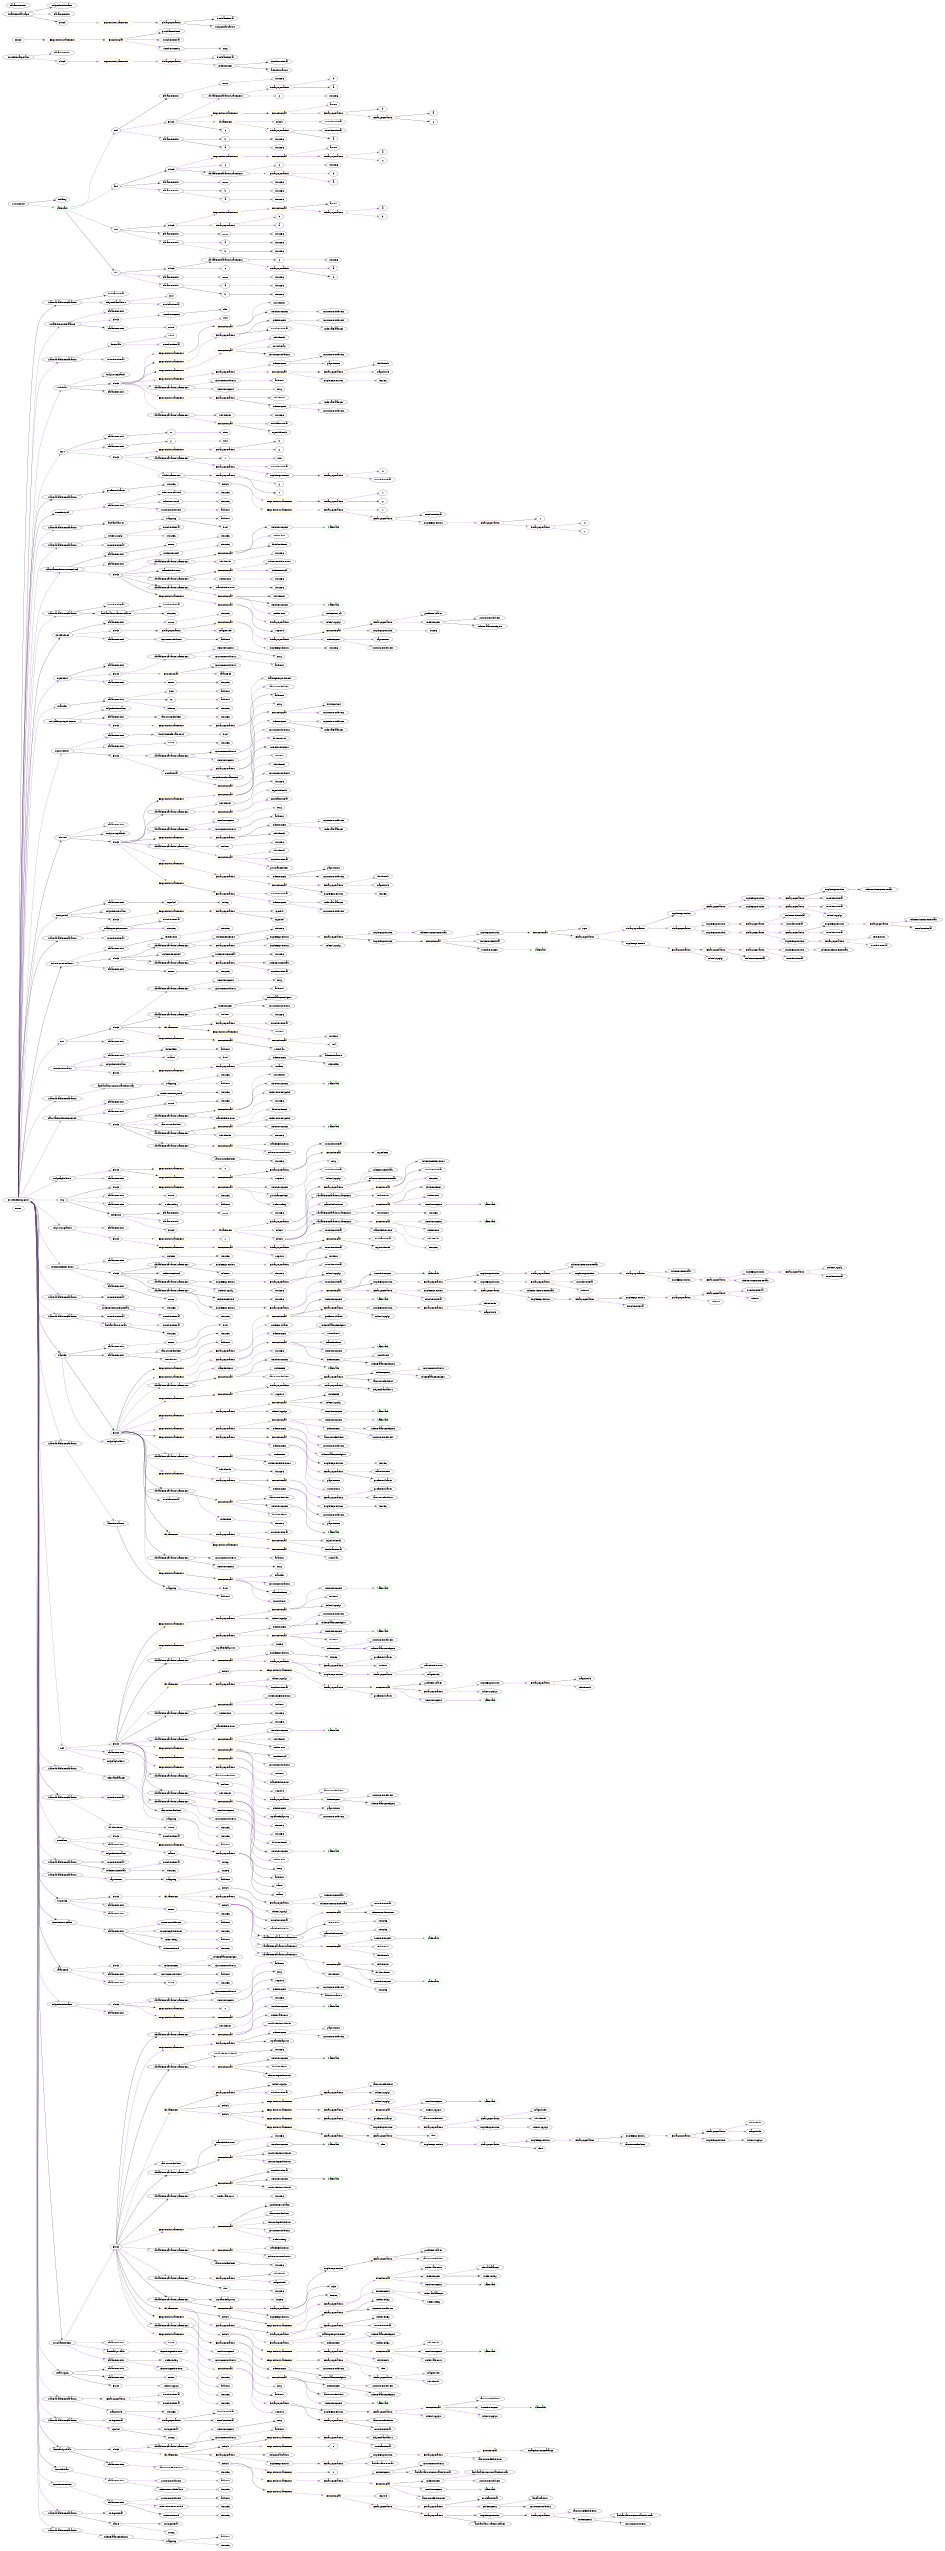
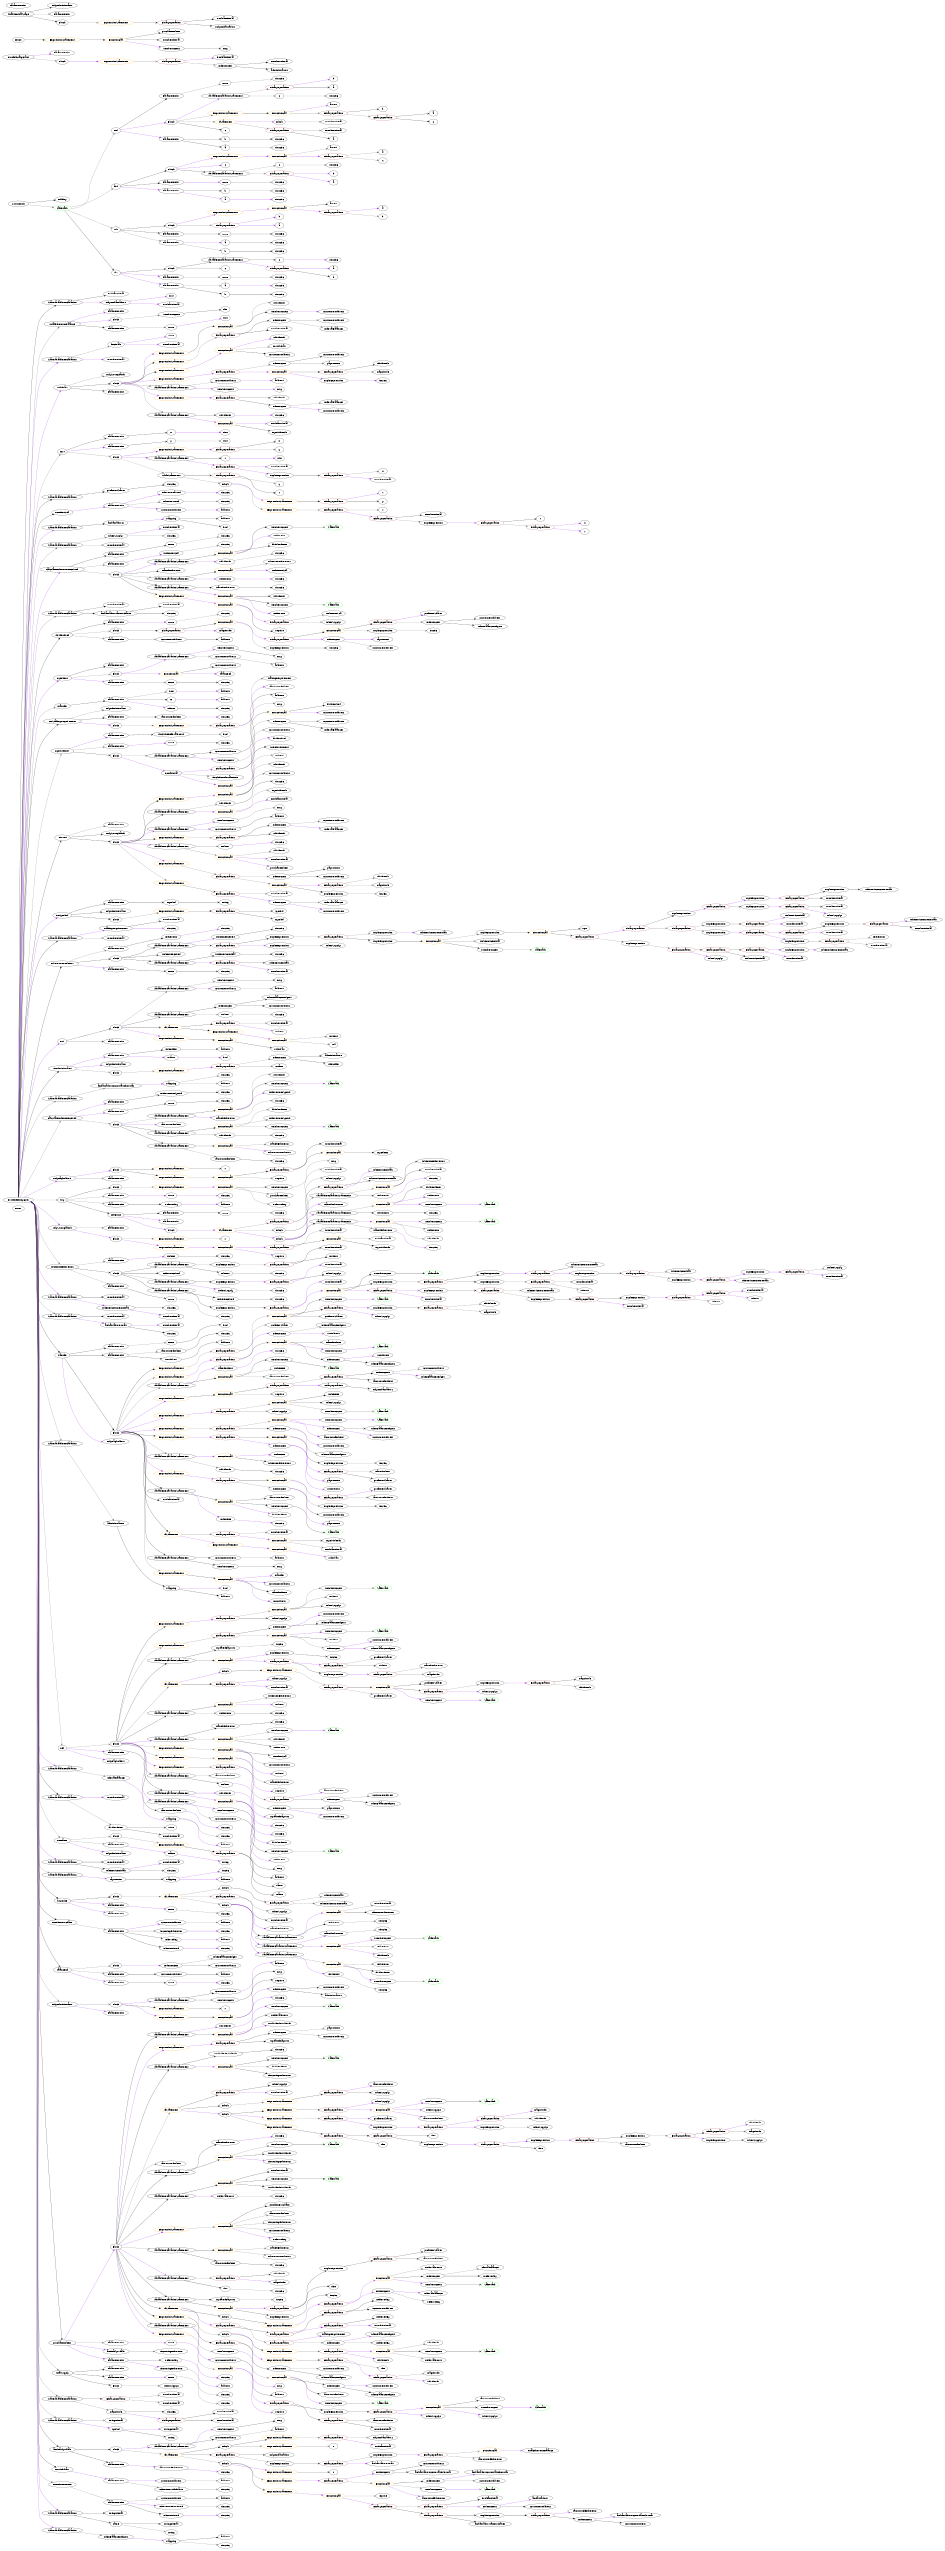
edge "ProofOfKennyCoin" -> "setStakingRequirement": added
edge "ProofOfKennyCoin" -> "setAdministrator": added
